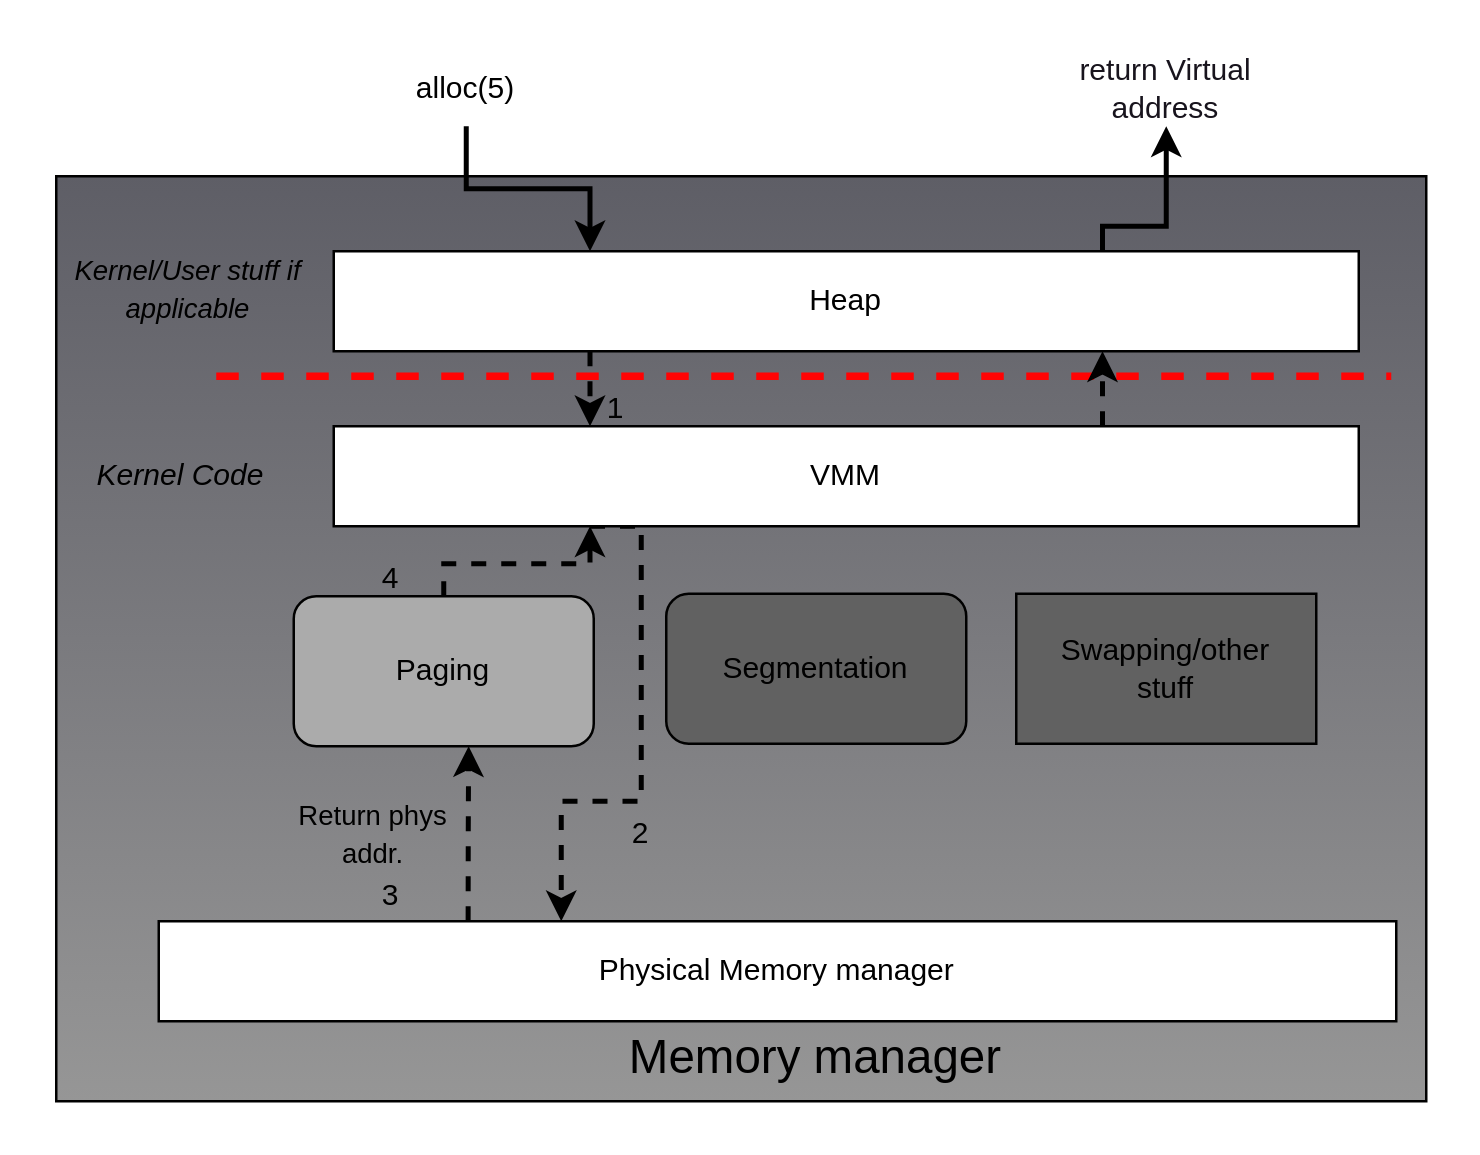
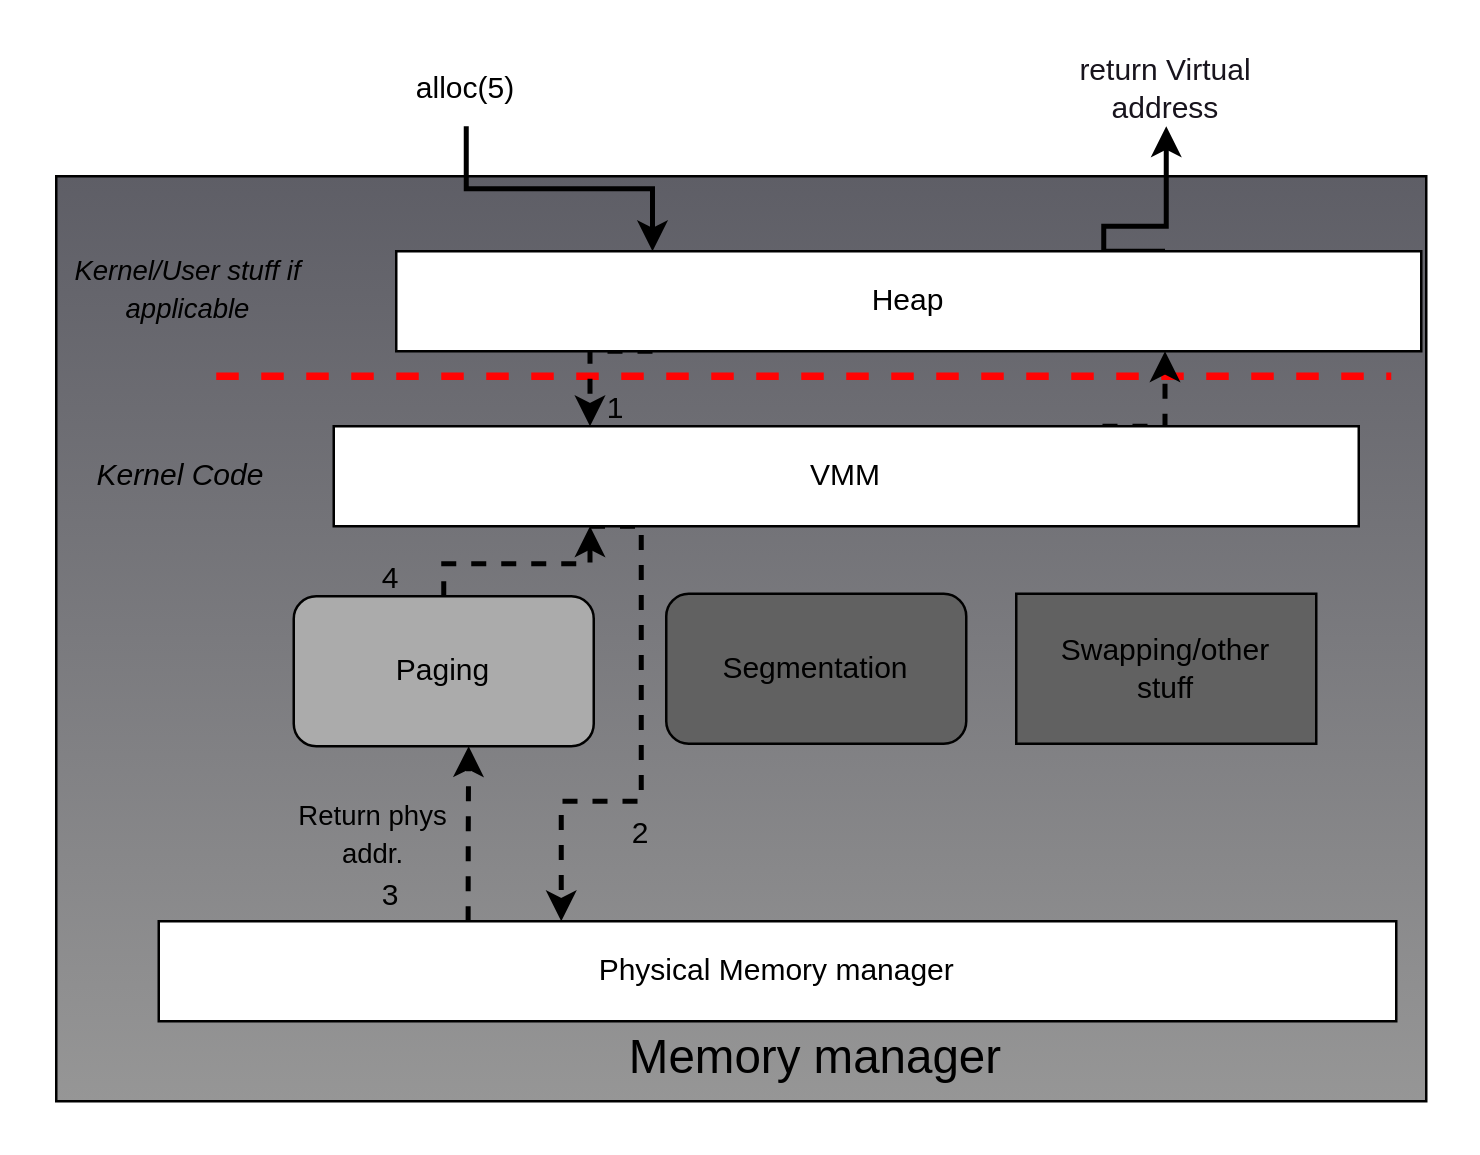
node "Heap": moved (846, 301) -> (909, 301)
